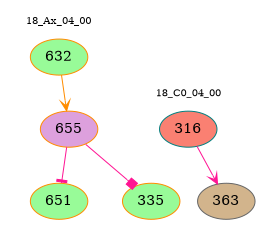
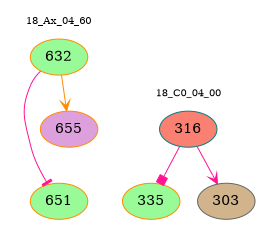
cluster "18_Ax_04_00": label "18_Ax_04_00" -> "18_Ax_04_60"
edge "655" -> "335": now "316" -> "335"
edge "655" -> "651": now "632" -> "651"
node "363": label "363" -> "303"
